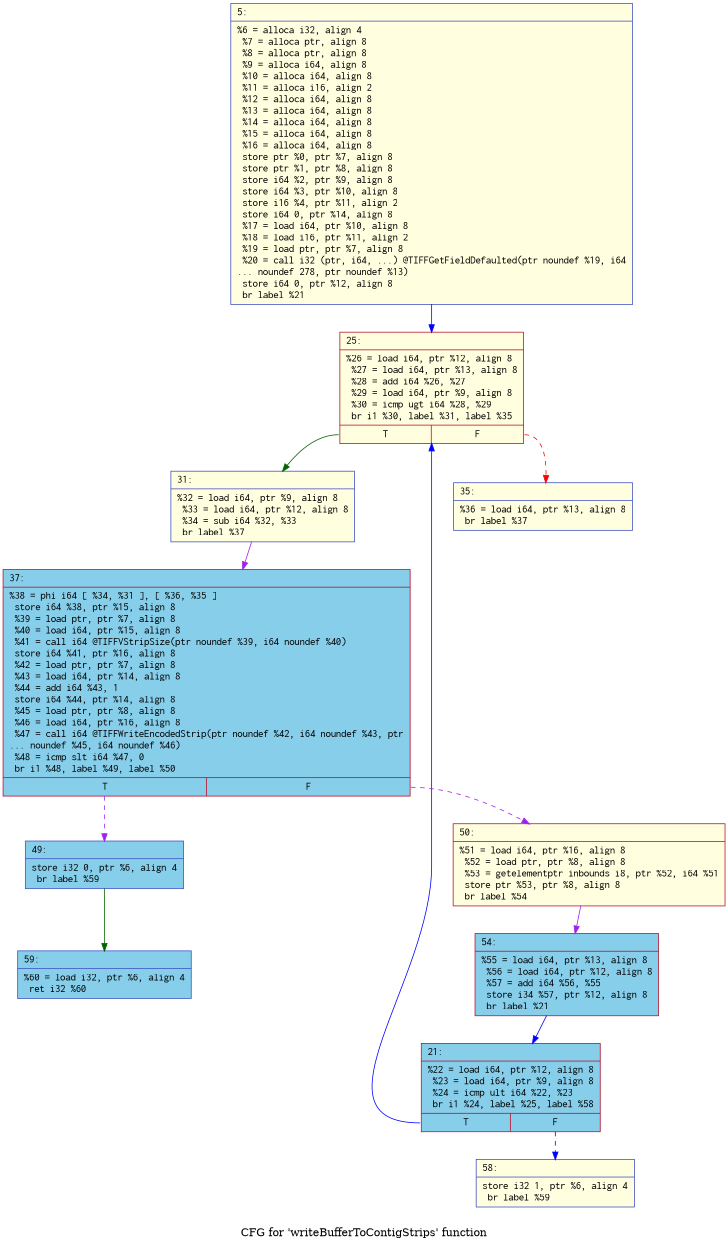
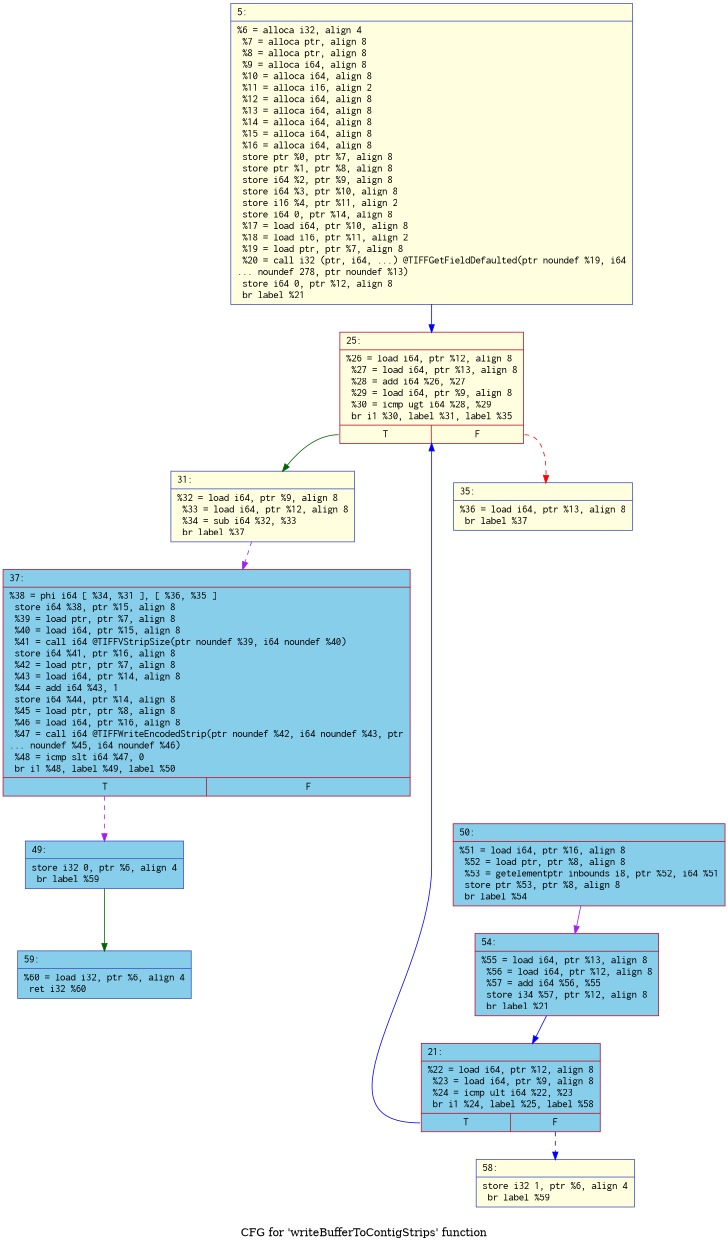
edge "31:" -> "37:": style solid -> dashed
edge "37:" -> "50:": removed
node "50:": fillcolor lightyellow -> skyblue
